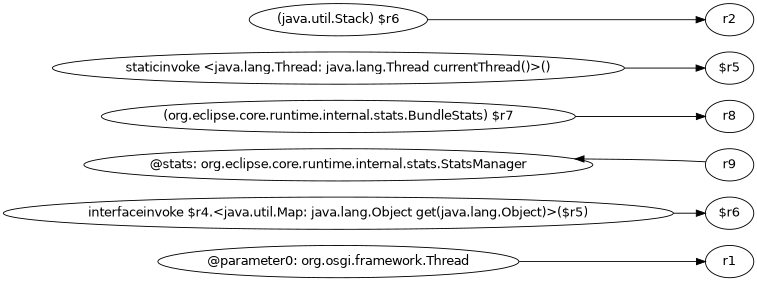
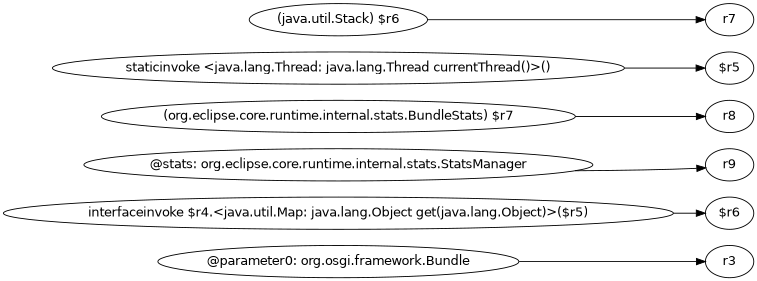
node "r2": label "r2" -> "r7"
edge "r9" -> "@stats: org.eclipse.core.runtime.internal.stats.StatsManager": reversed
node "@parameter0: org.osgi.framework.Thread": label "@parameter0: org.osgi.framework.Thread" -> "@parameter0: org.osgi.framework.Bundle"
node "r1": label "r1" -> "r3"
